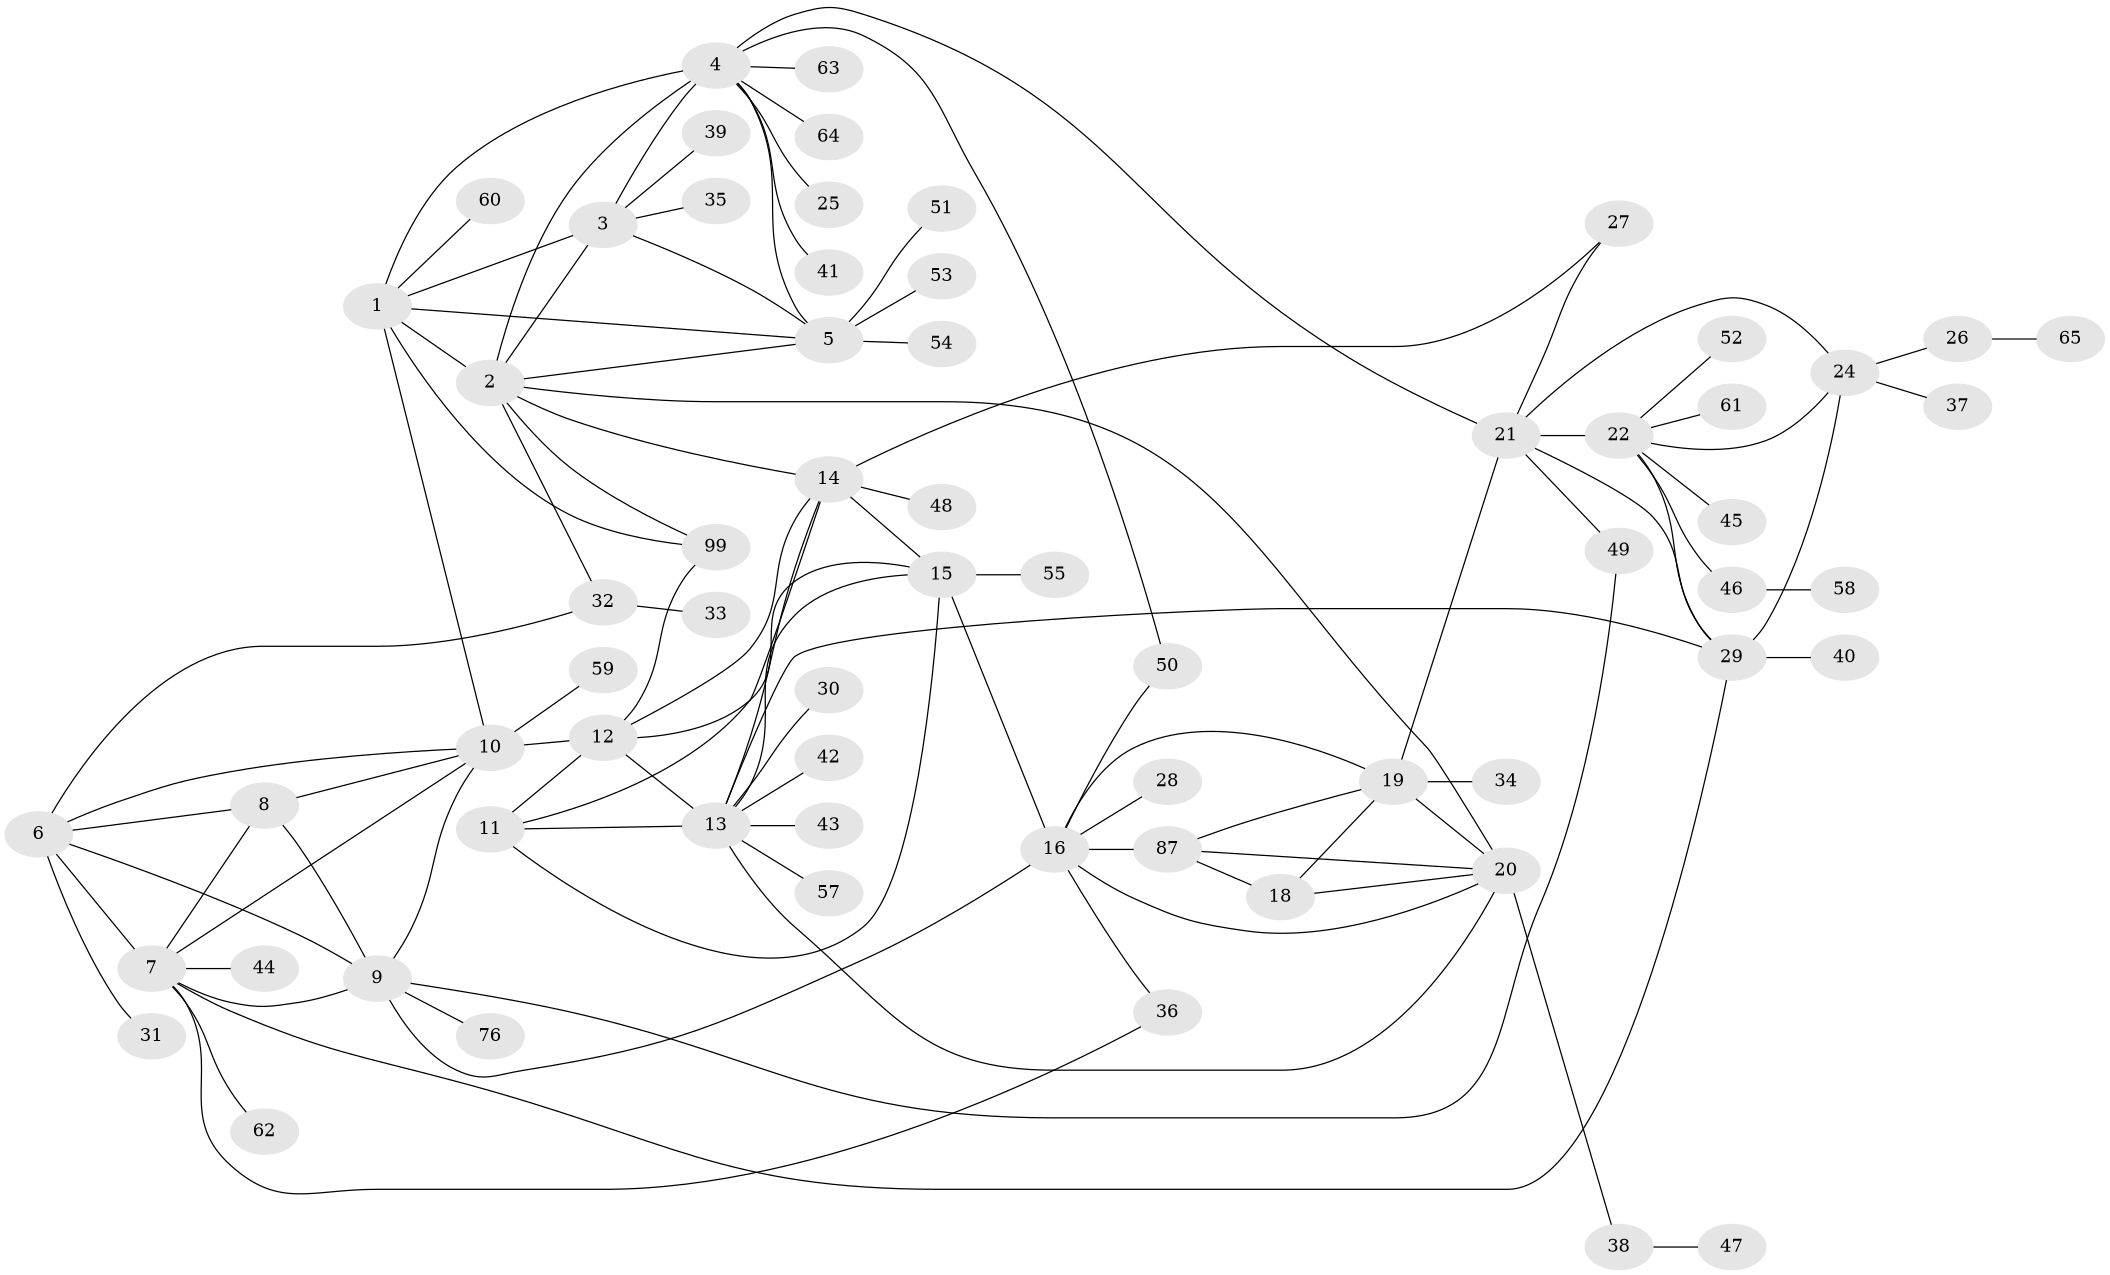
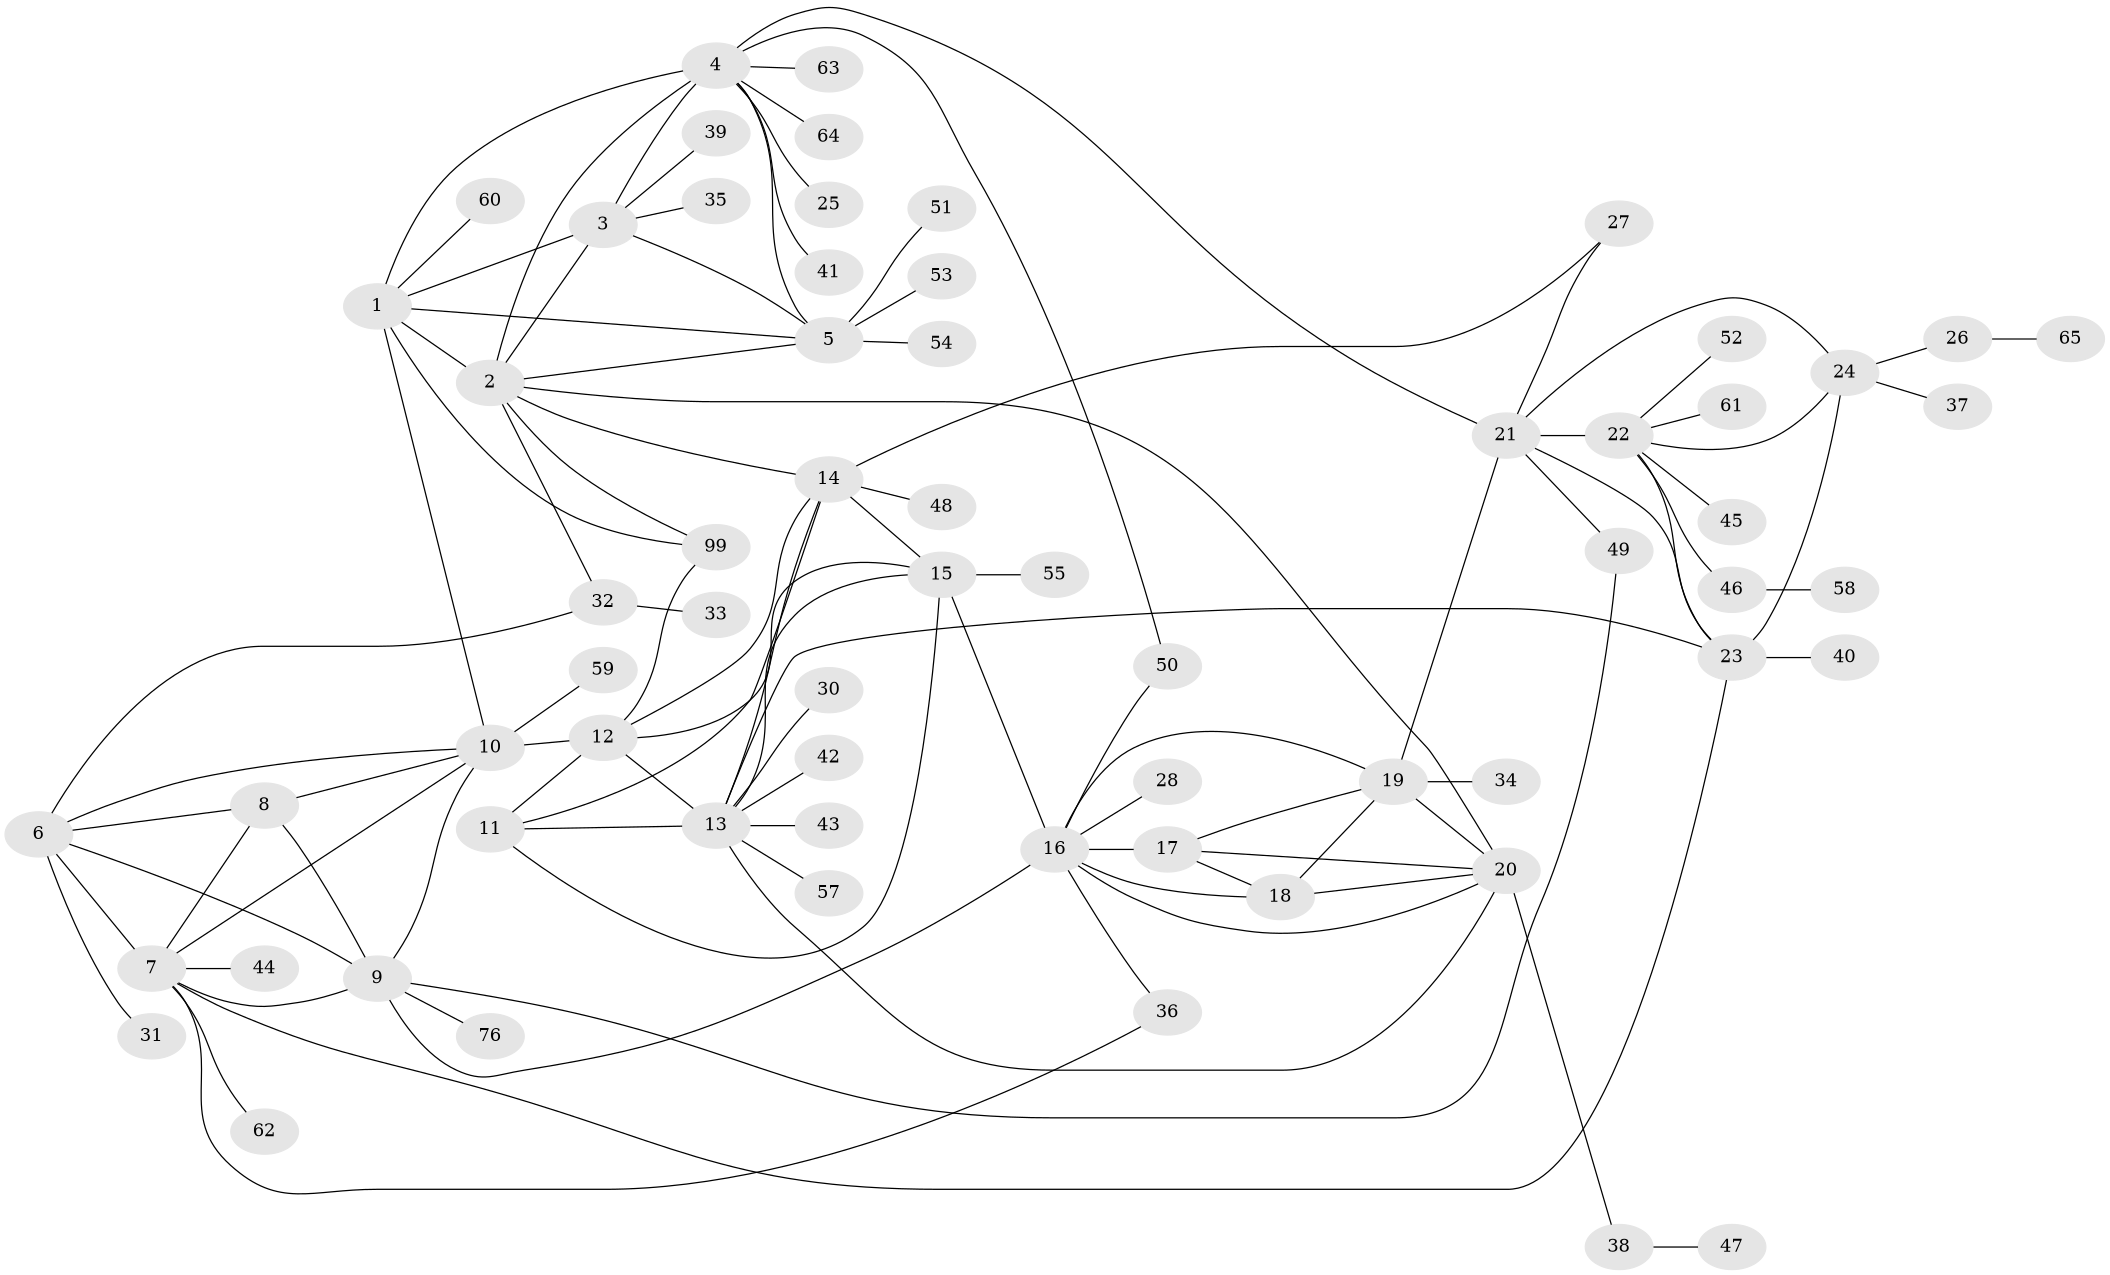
node "29": label "29" -> "23"
node "87": label "87" -> "17"
edge "16" -- "18": added
